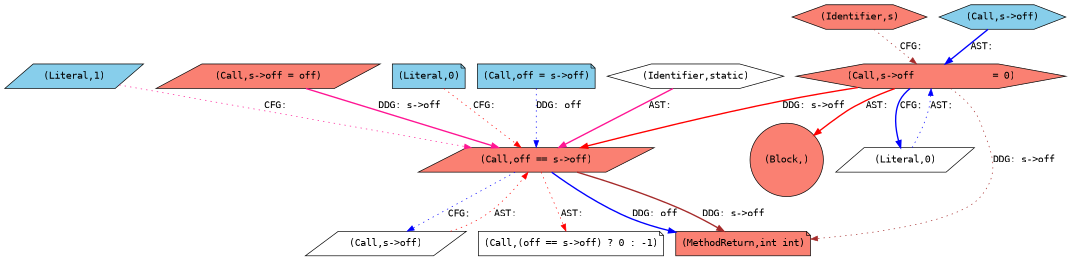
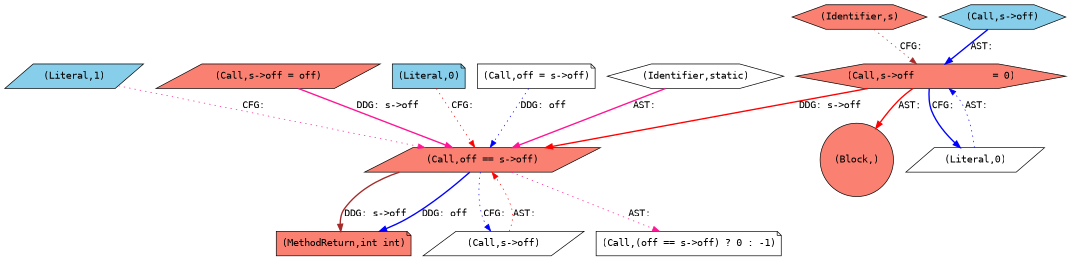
node "(Call,off = s->off)": fillcolor skyblue -> white
edge "(Call,off == s->off)" -> "(Call,(off == s->off) ? 0 : -1)": color red -> deeppink
edge "(Call,s->off              = 0)" -> "(MethodReturn,int int)": removed, label "DDG: s->off"
